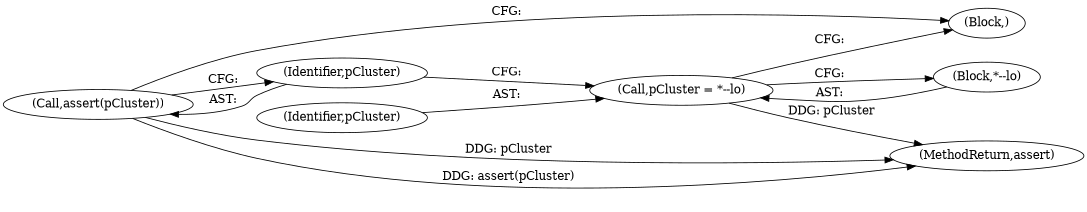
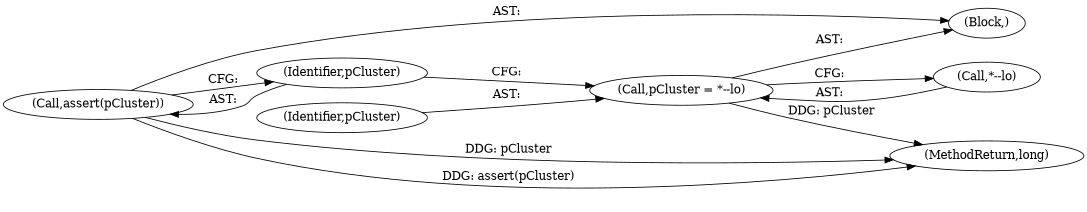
edge "(Call,assert(pCluster))" -> "(Block,)": label "CFG: " -> "AST: "
edge "(Call,pCluster = *--lo)" -> "(Block,)": label "CFG: " -> "AST: "
node "(Block,*--lo)": label "(Block,*--lo)" -> "(Call,*--lo)"
node "(MethodReturn,assert)": label "(MethodReturn,assert)" -> "(MethodReturn,long)"
